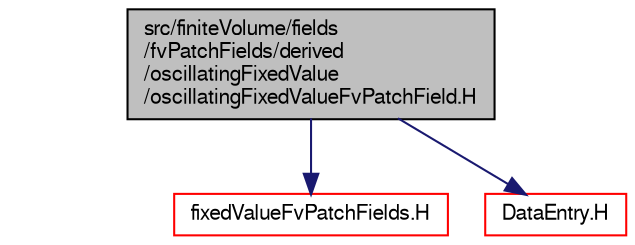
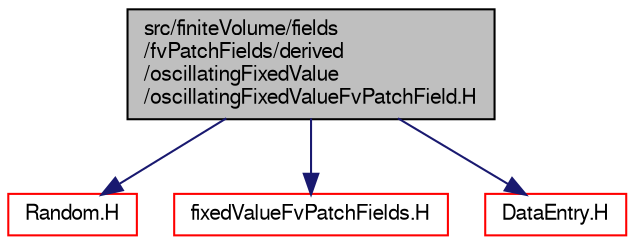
node "Random.H": added
